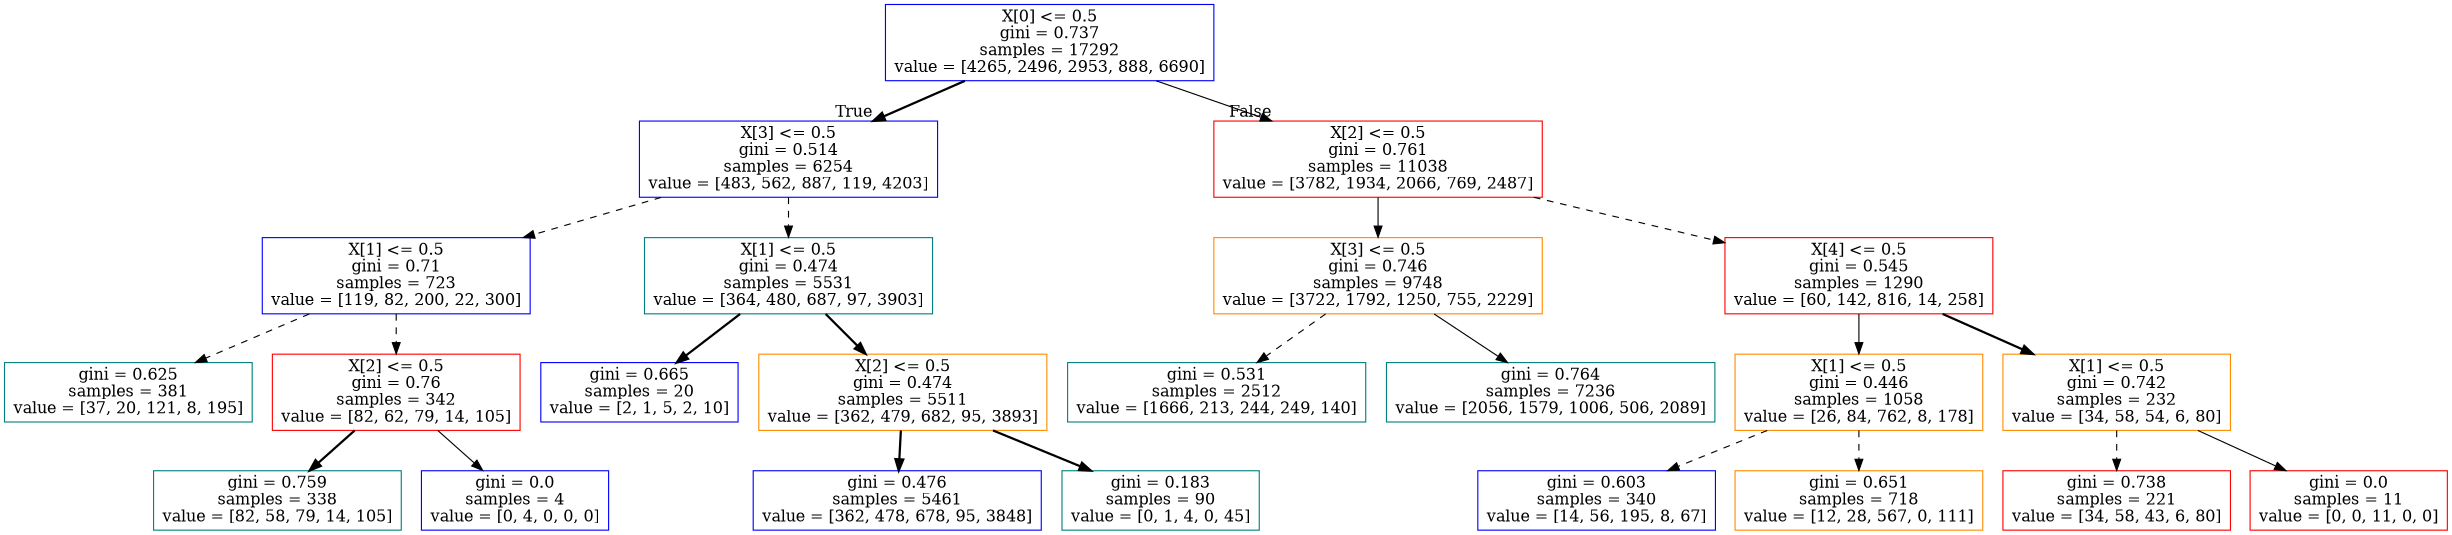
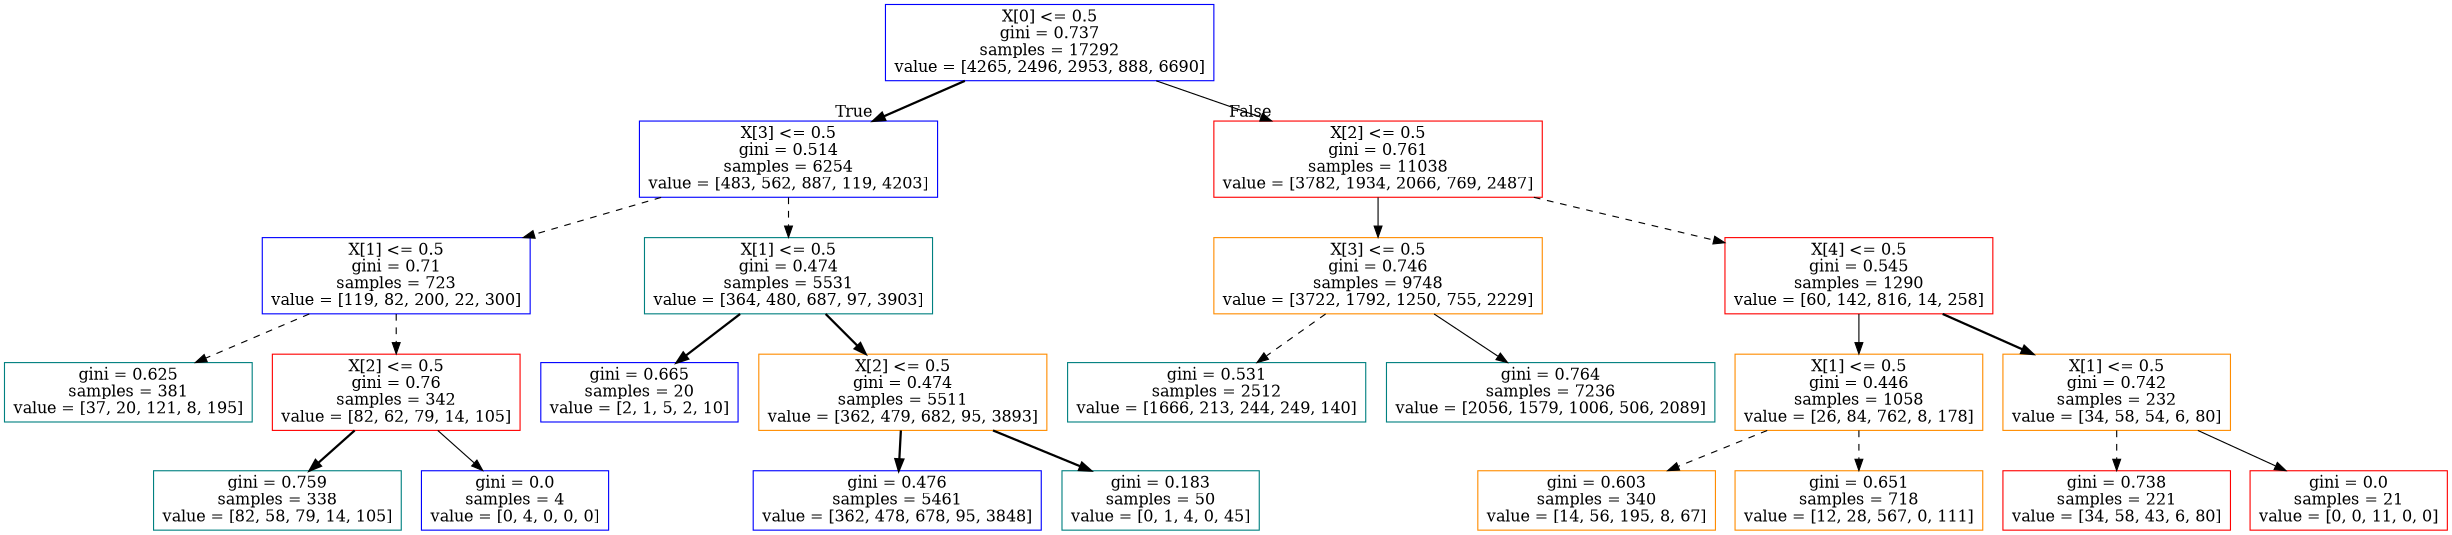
node "gini = 0.183 samples = 90 value = [0, 1, 4, 0, 45]": label "gini = 0.183 samples = 90 value = [0, 1, 4, 0, 45]" -> "gini = 0.183 samples = 50 value = [0, 1, 4, 0, 45]"
node "gini = 0.603 samples = 340 value = [14, 56, 195, 8, 67]": color blue -> darkorange
node "gini = 0.0 samples = 11 value = [0, 0, 11, 0, 0]": label "gini = 0.0 samples = 11 value = [0, 0, 11, 0, 0]" -> "gini = 0.0 samples = 21 value = [0, 0, 11, 0, 0]"
